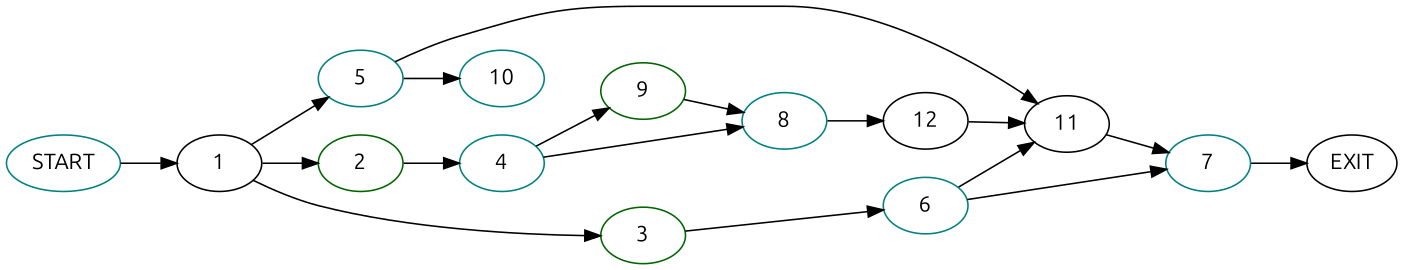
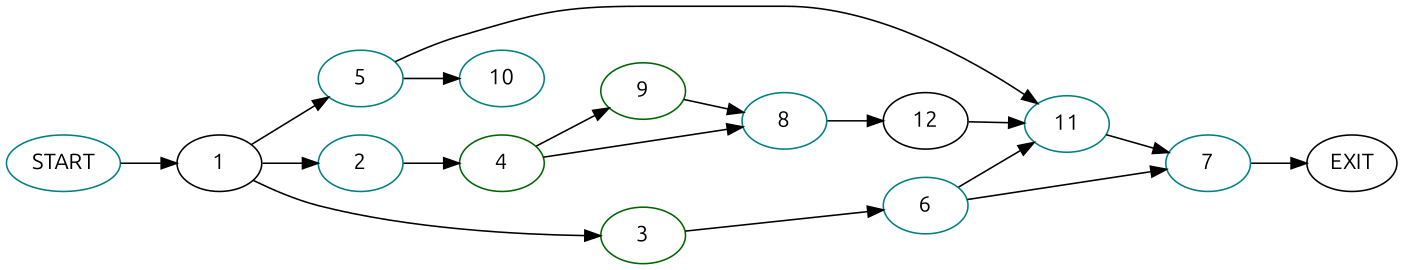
node "11": color black -> teal
node "2": color darkgreen -> teal
node "4": color teal -> darkgreen
